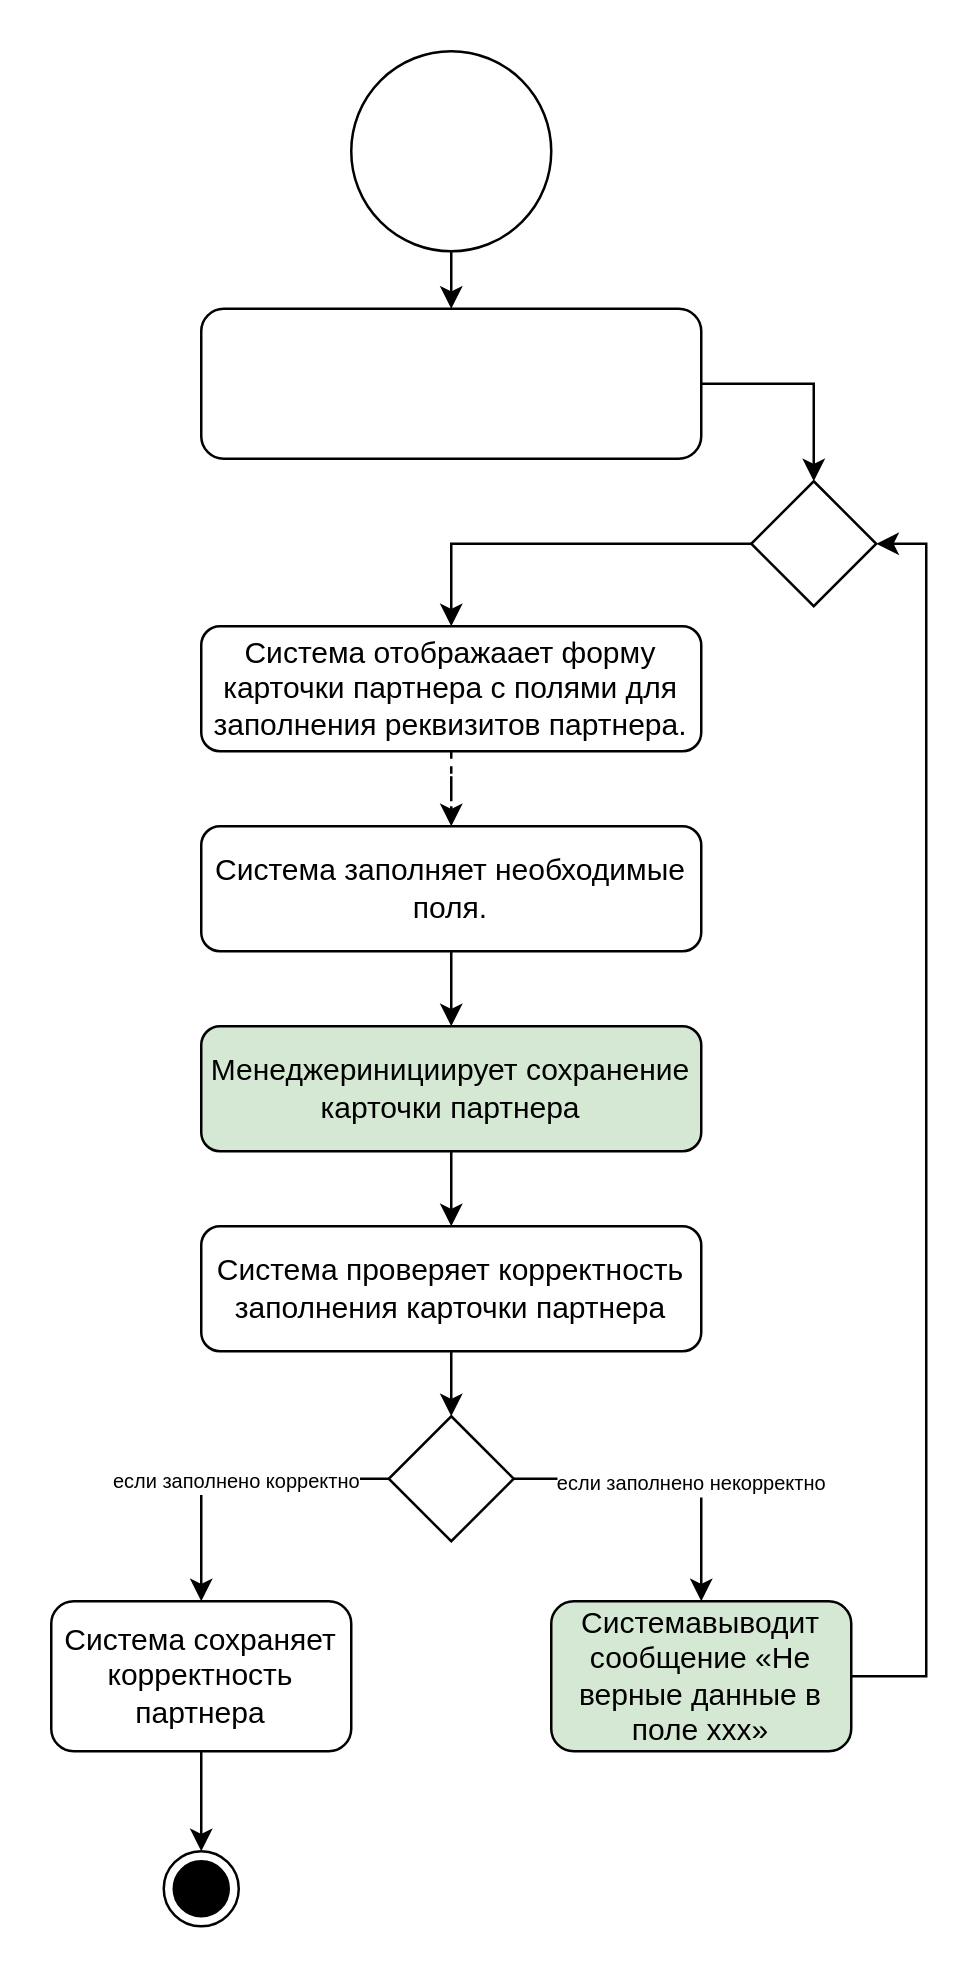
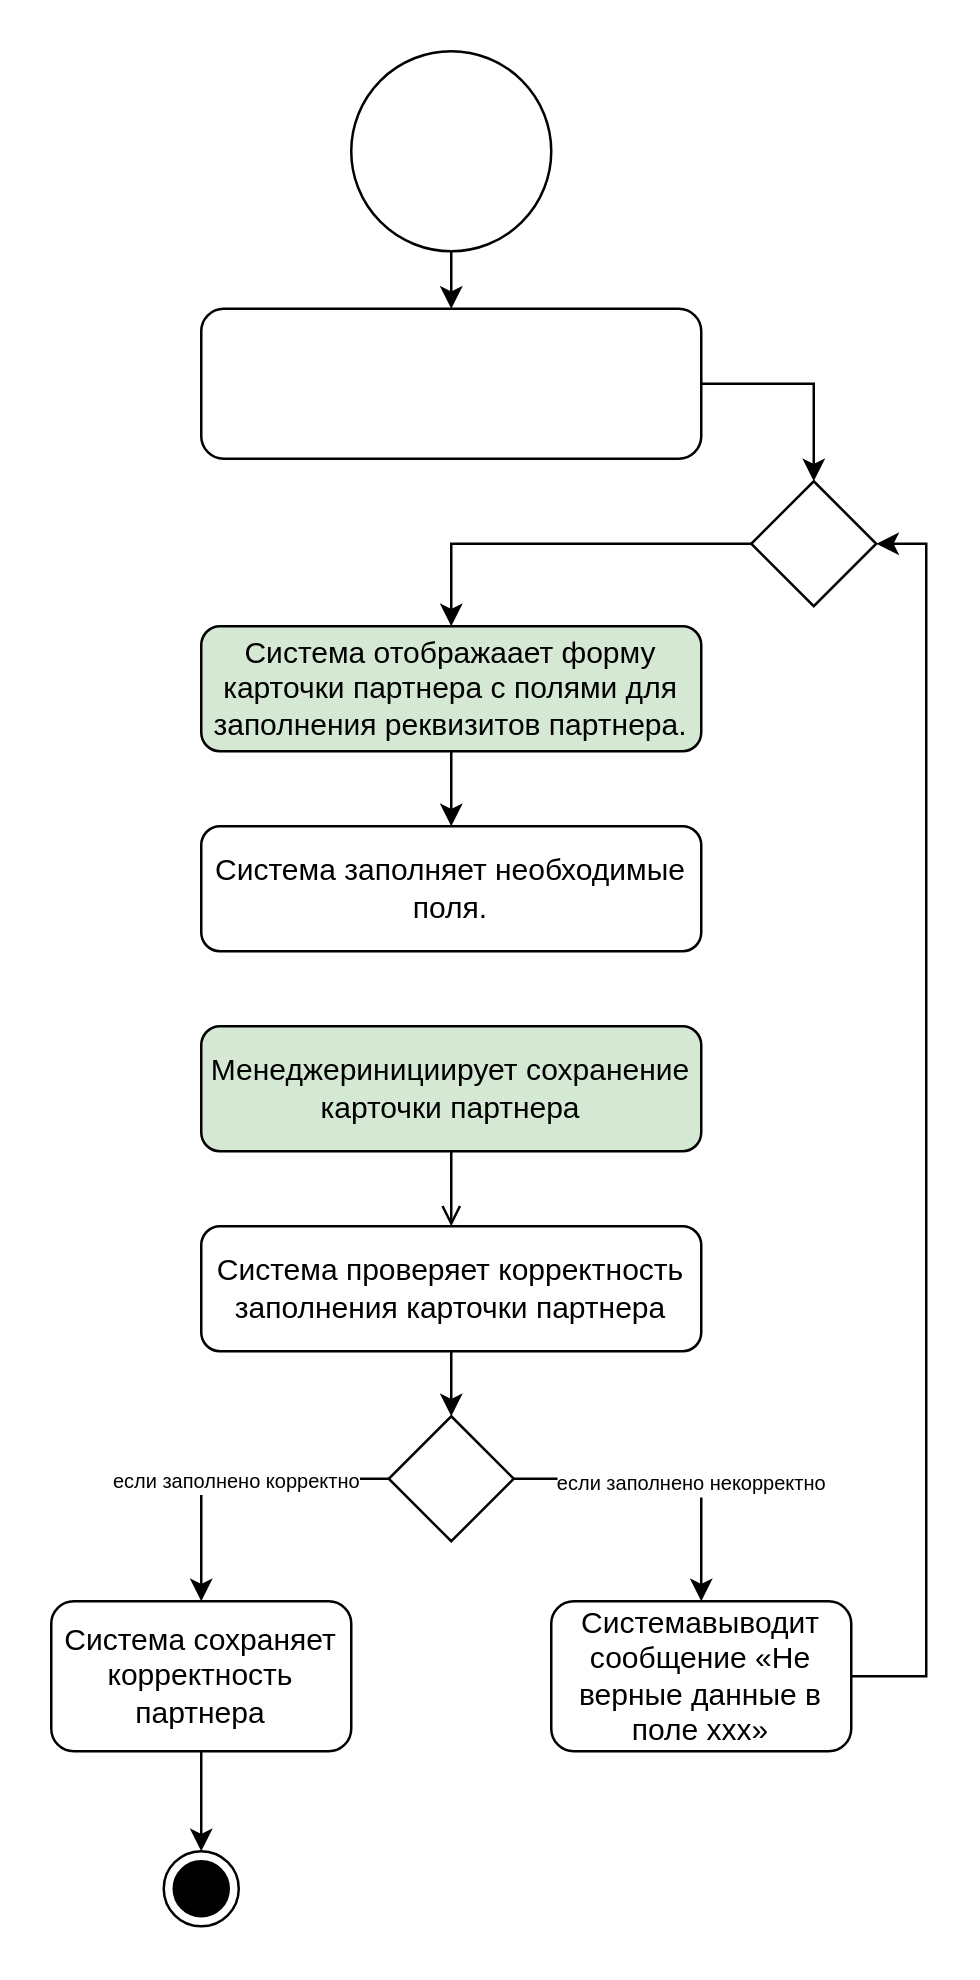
node "Система отображаает форму карточки партнера с полями для заполнения реквизитов партнера.": fillcolor #ffffff -> #d5e8d4
edge "Система отображаает форму карточки партнера с полями для заполнения реквизитов партнера." -> "Система заполняет необходимые поля.": style dashed -> solid
edge "Система заполняет необходимые поля." -> "Менеджеринициирует сохранение карточки партнера": removed
edge "Менеджеринициирует сохранение карточки партнера" -> "Система проверяет корректность заполнения карточки партнера": arrowhead classic -> open
node "Системавыводит сообщение «Не верные данные в поле ххх»": fillcolor #d5e8d4 -> #ffffff
